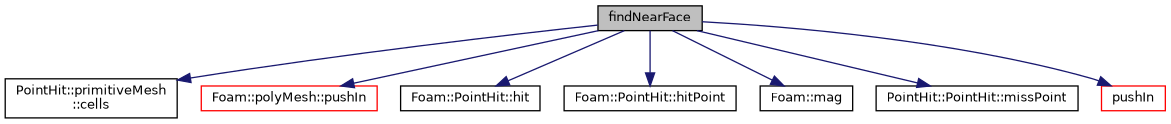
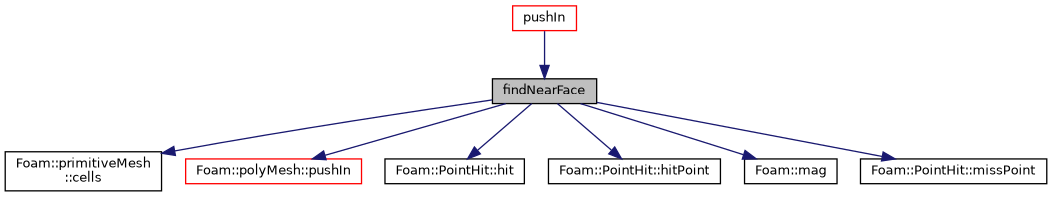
edge "findNearFace" -> "pushIn": reversed
node "PointHit::primitiveMesh ::cells": label "PointHit::primitiveMesh ::cells" -> "Foam::primitiveMesh ::cells"
node "PointHit::PointHit::missPoint": label "PointHit::PointHit::missPoint" -> "Foam::PointHit::missPoint"
